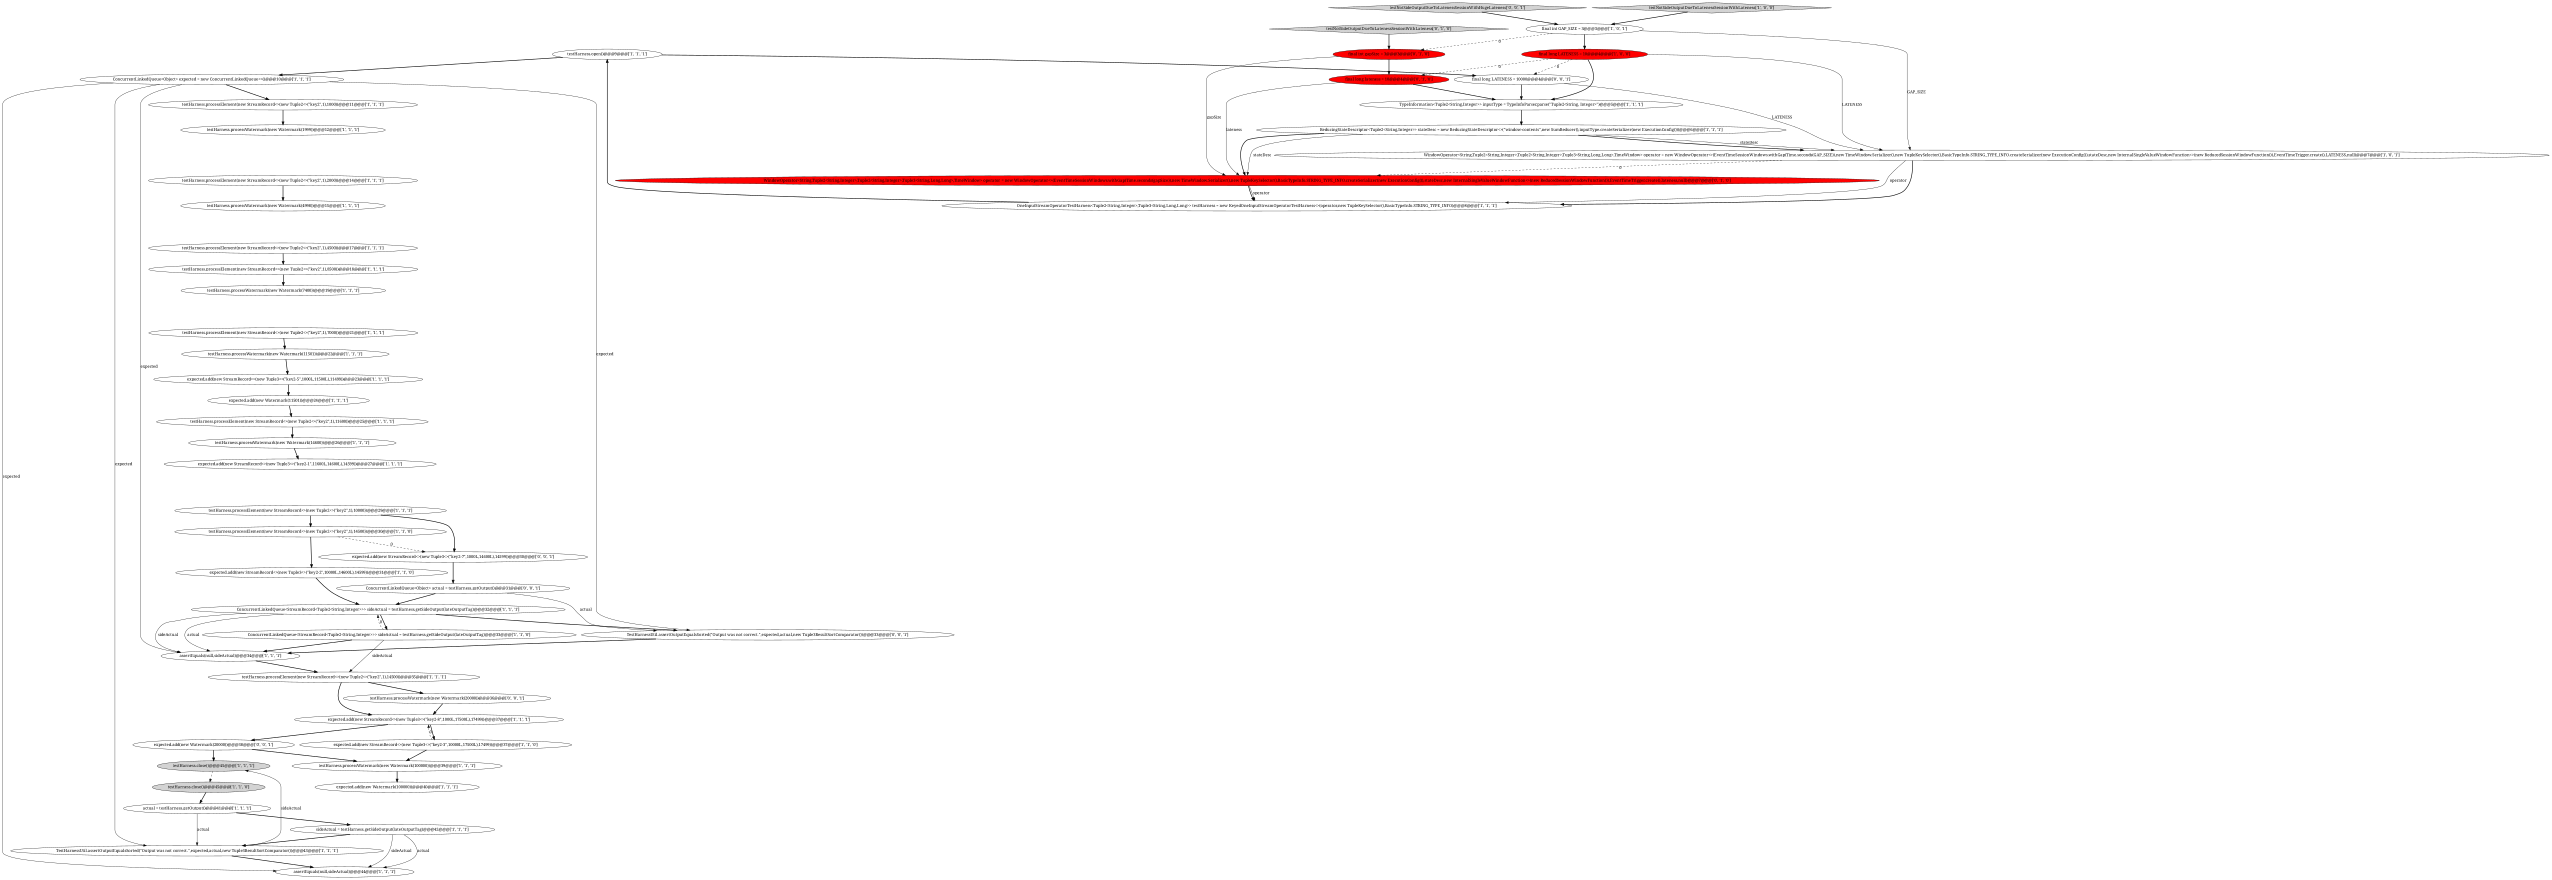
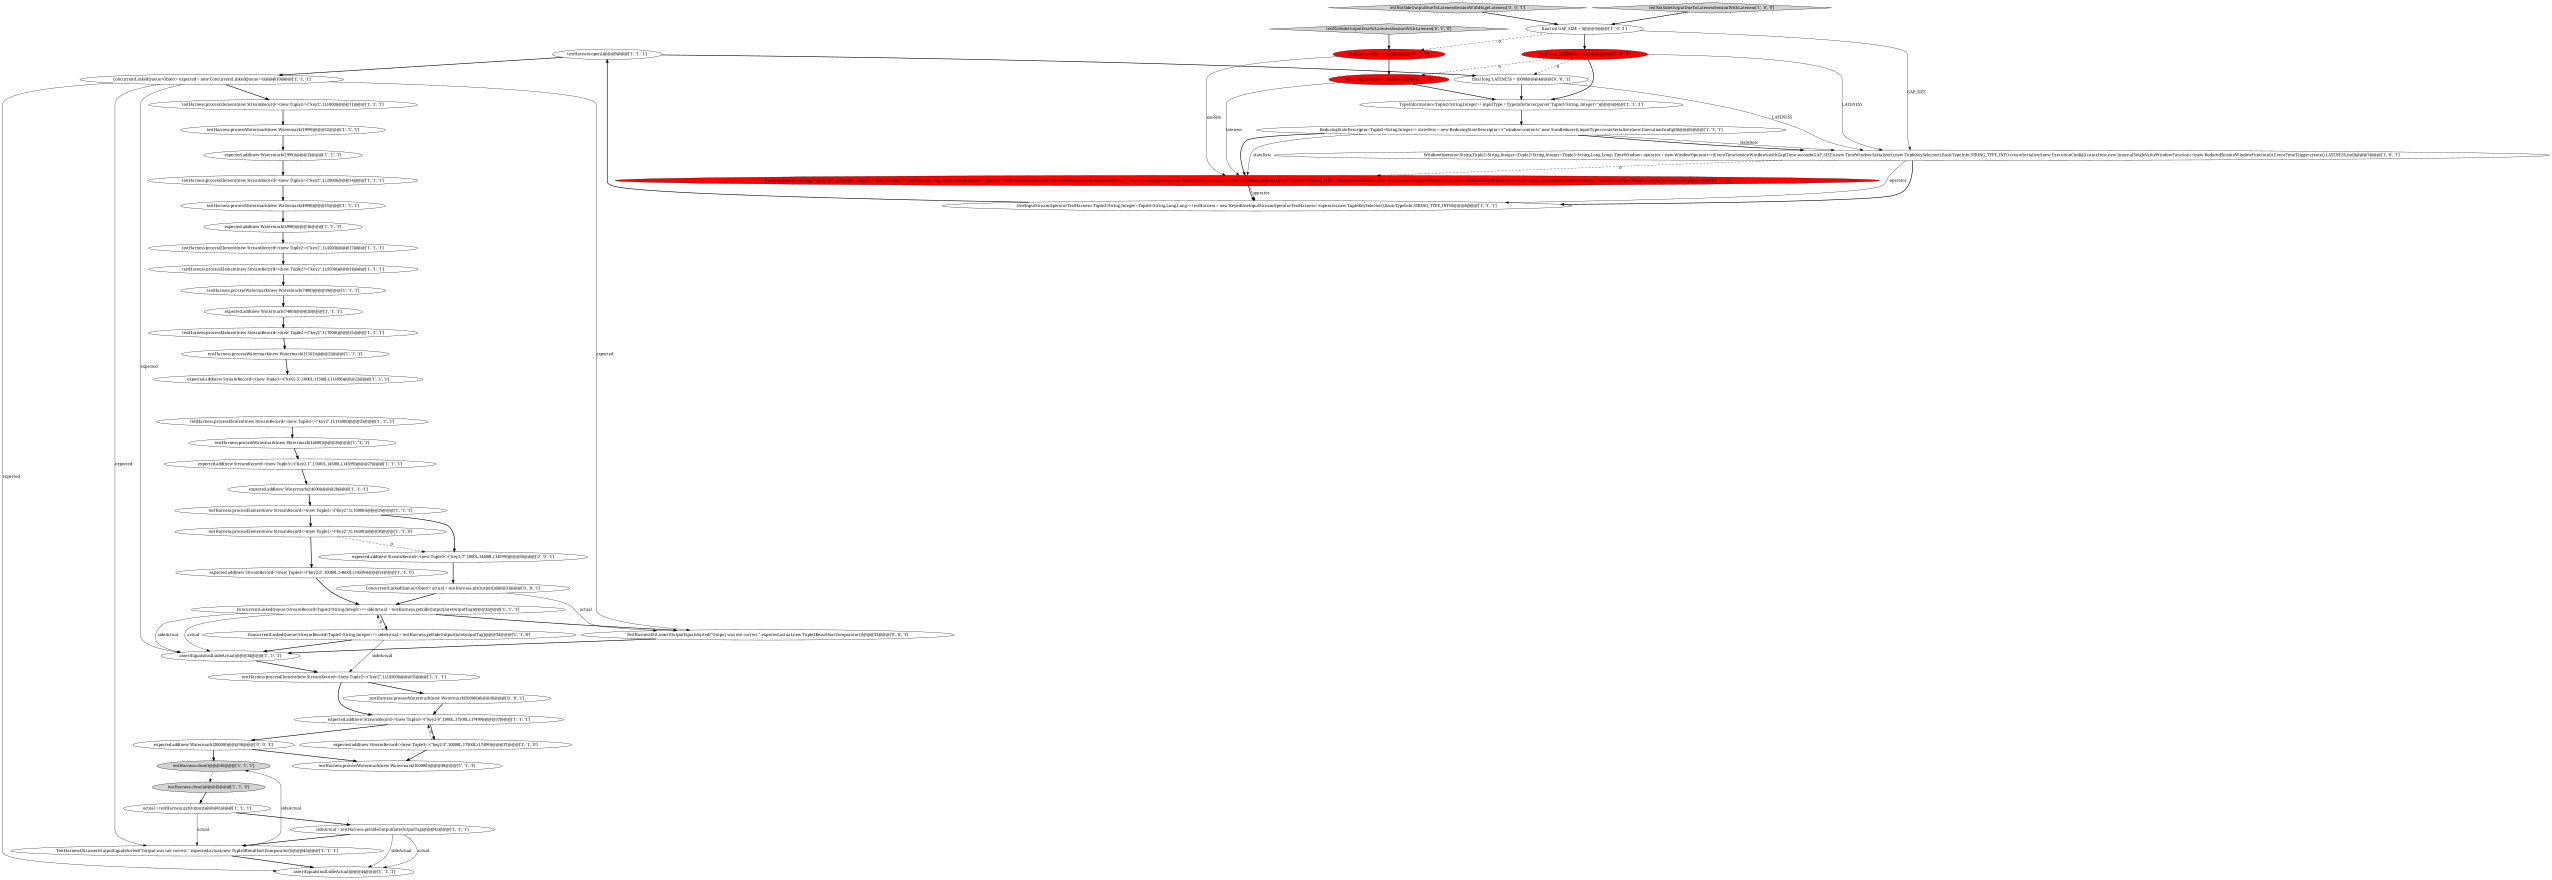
node "expected.add(new Watermark(1999))@@@13@@@['1', '1', '1']": added
node "expected.add(new Watermark(4998))@@@16@@@['1', '1', '1']": added
node "expected.add(new Watermark(7400))@@@20@@@['1', '1', '1']": added
node "expected.add(new Watermark(11501))@@@24@@@['1', '1', '1']": removed
node "expected.add(new Watermark(14600))@@@28@@@['1', '1', '1']": added
node "expected.add(new Watermark(100000))@@@40@@@['1', '1', '1']": removed
